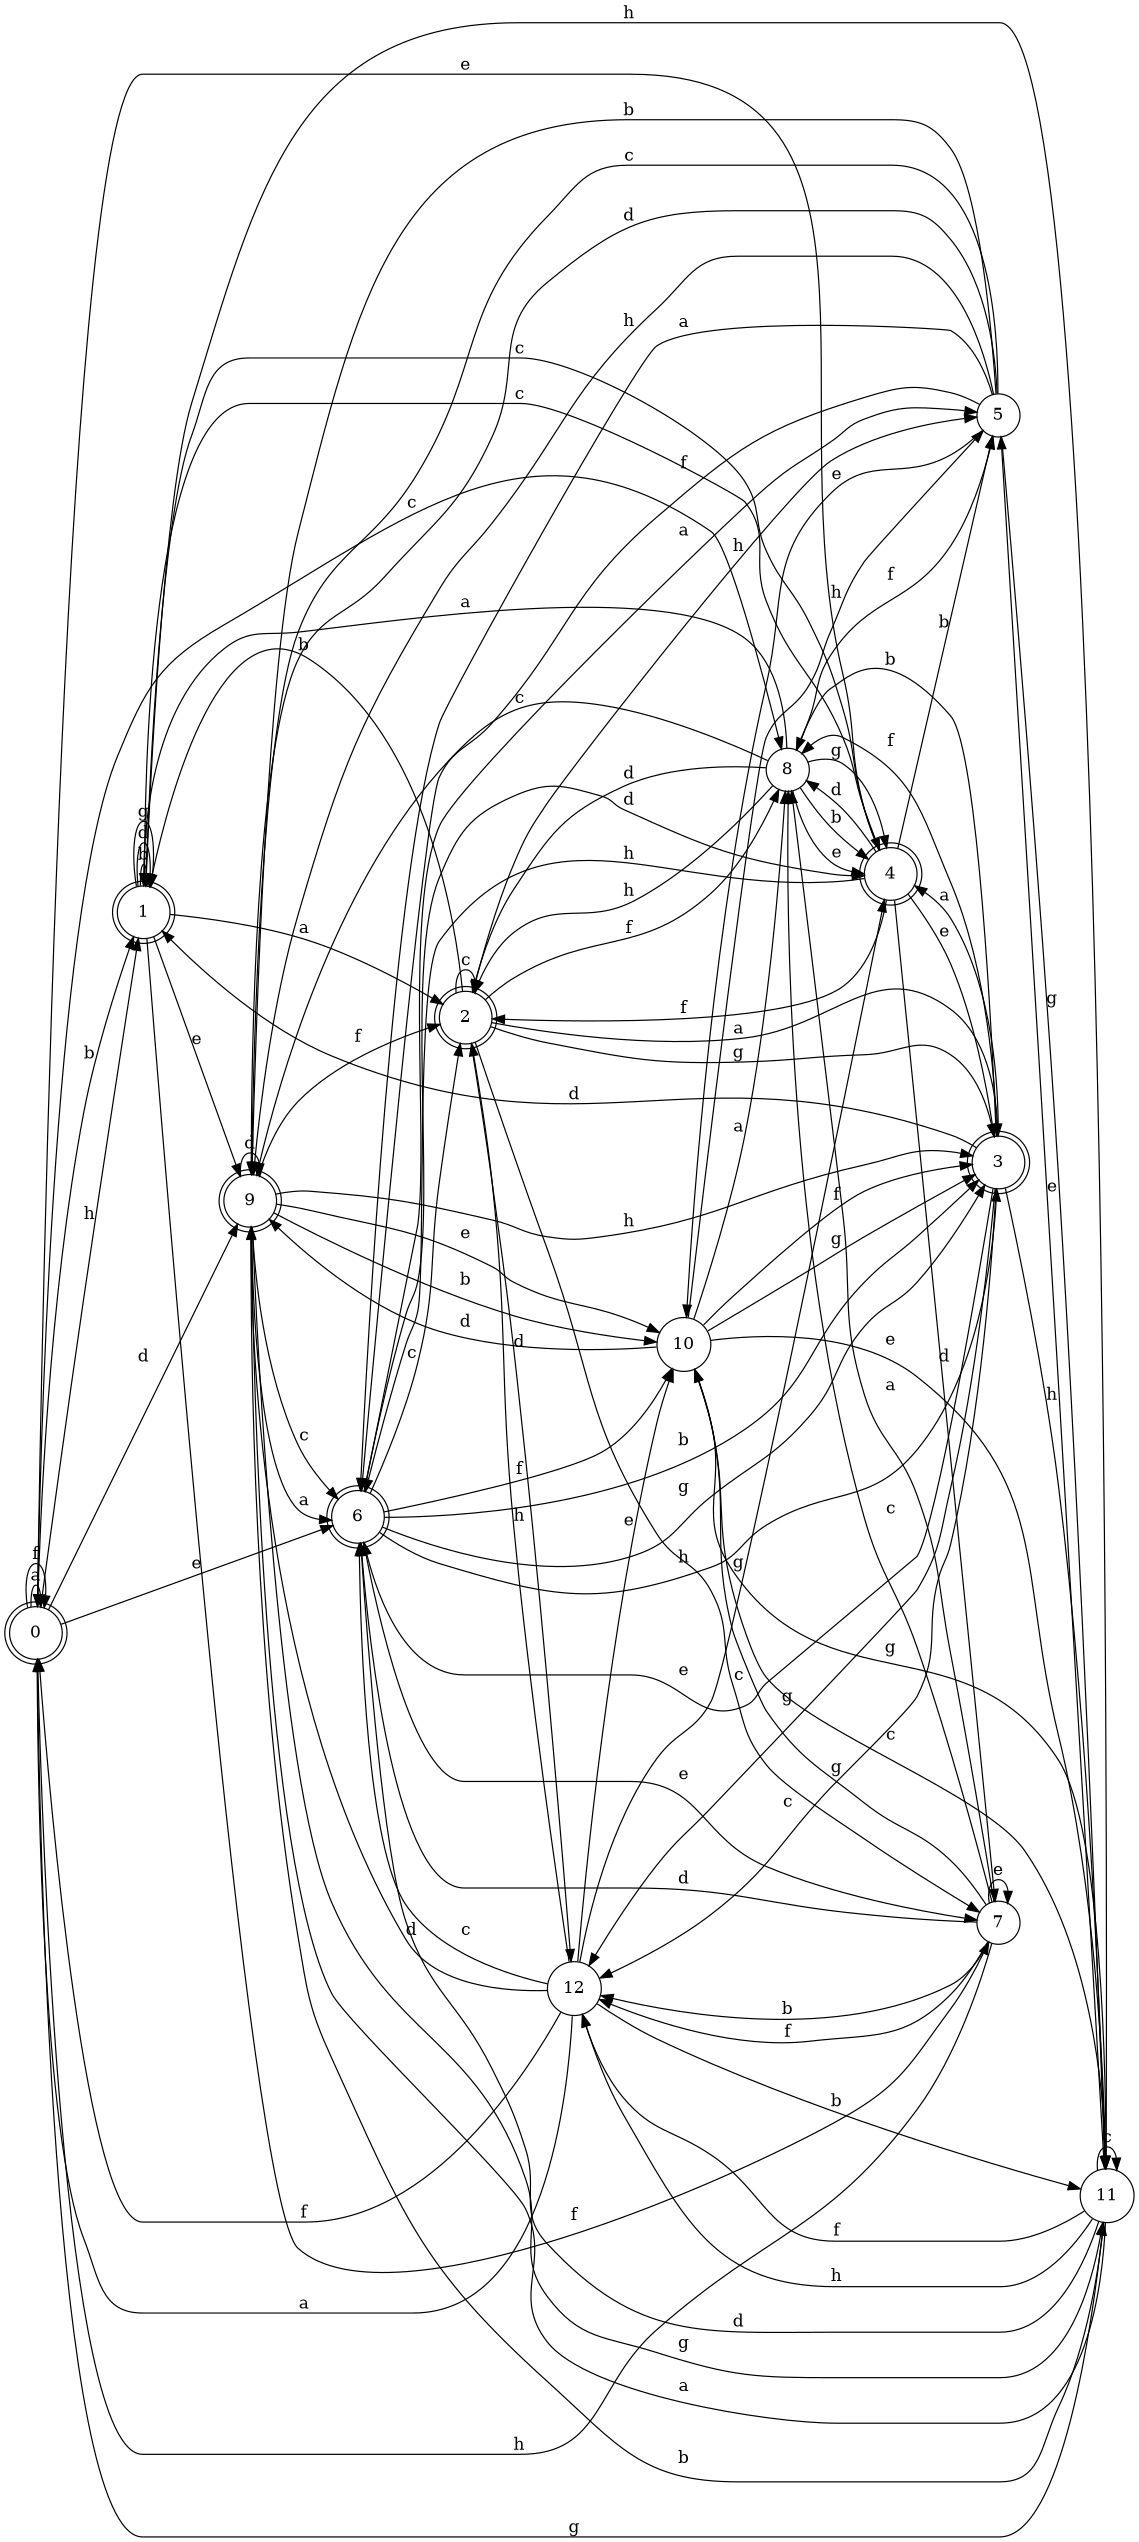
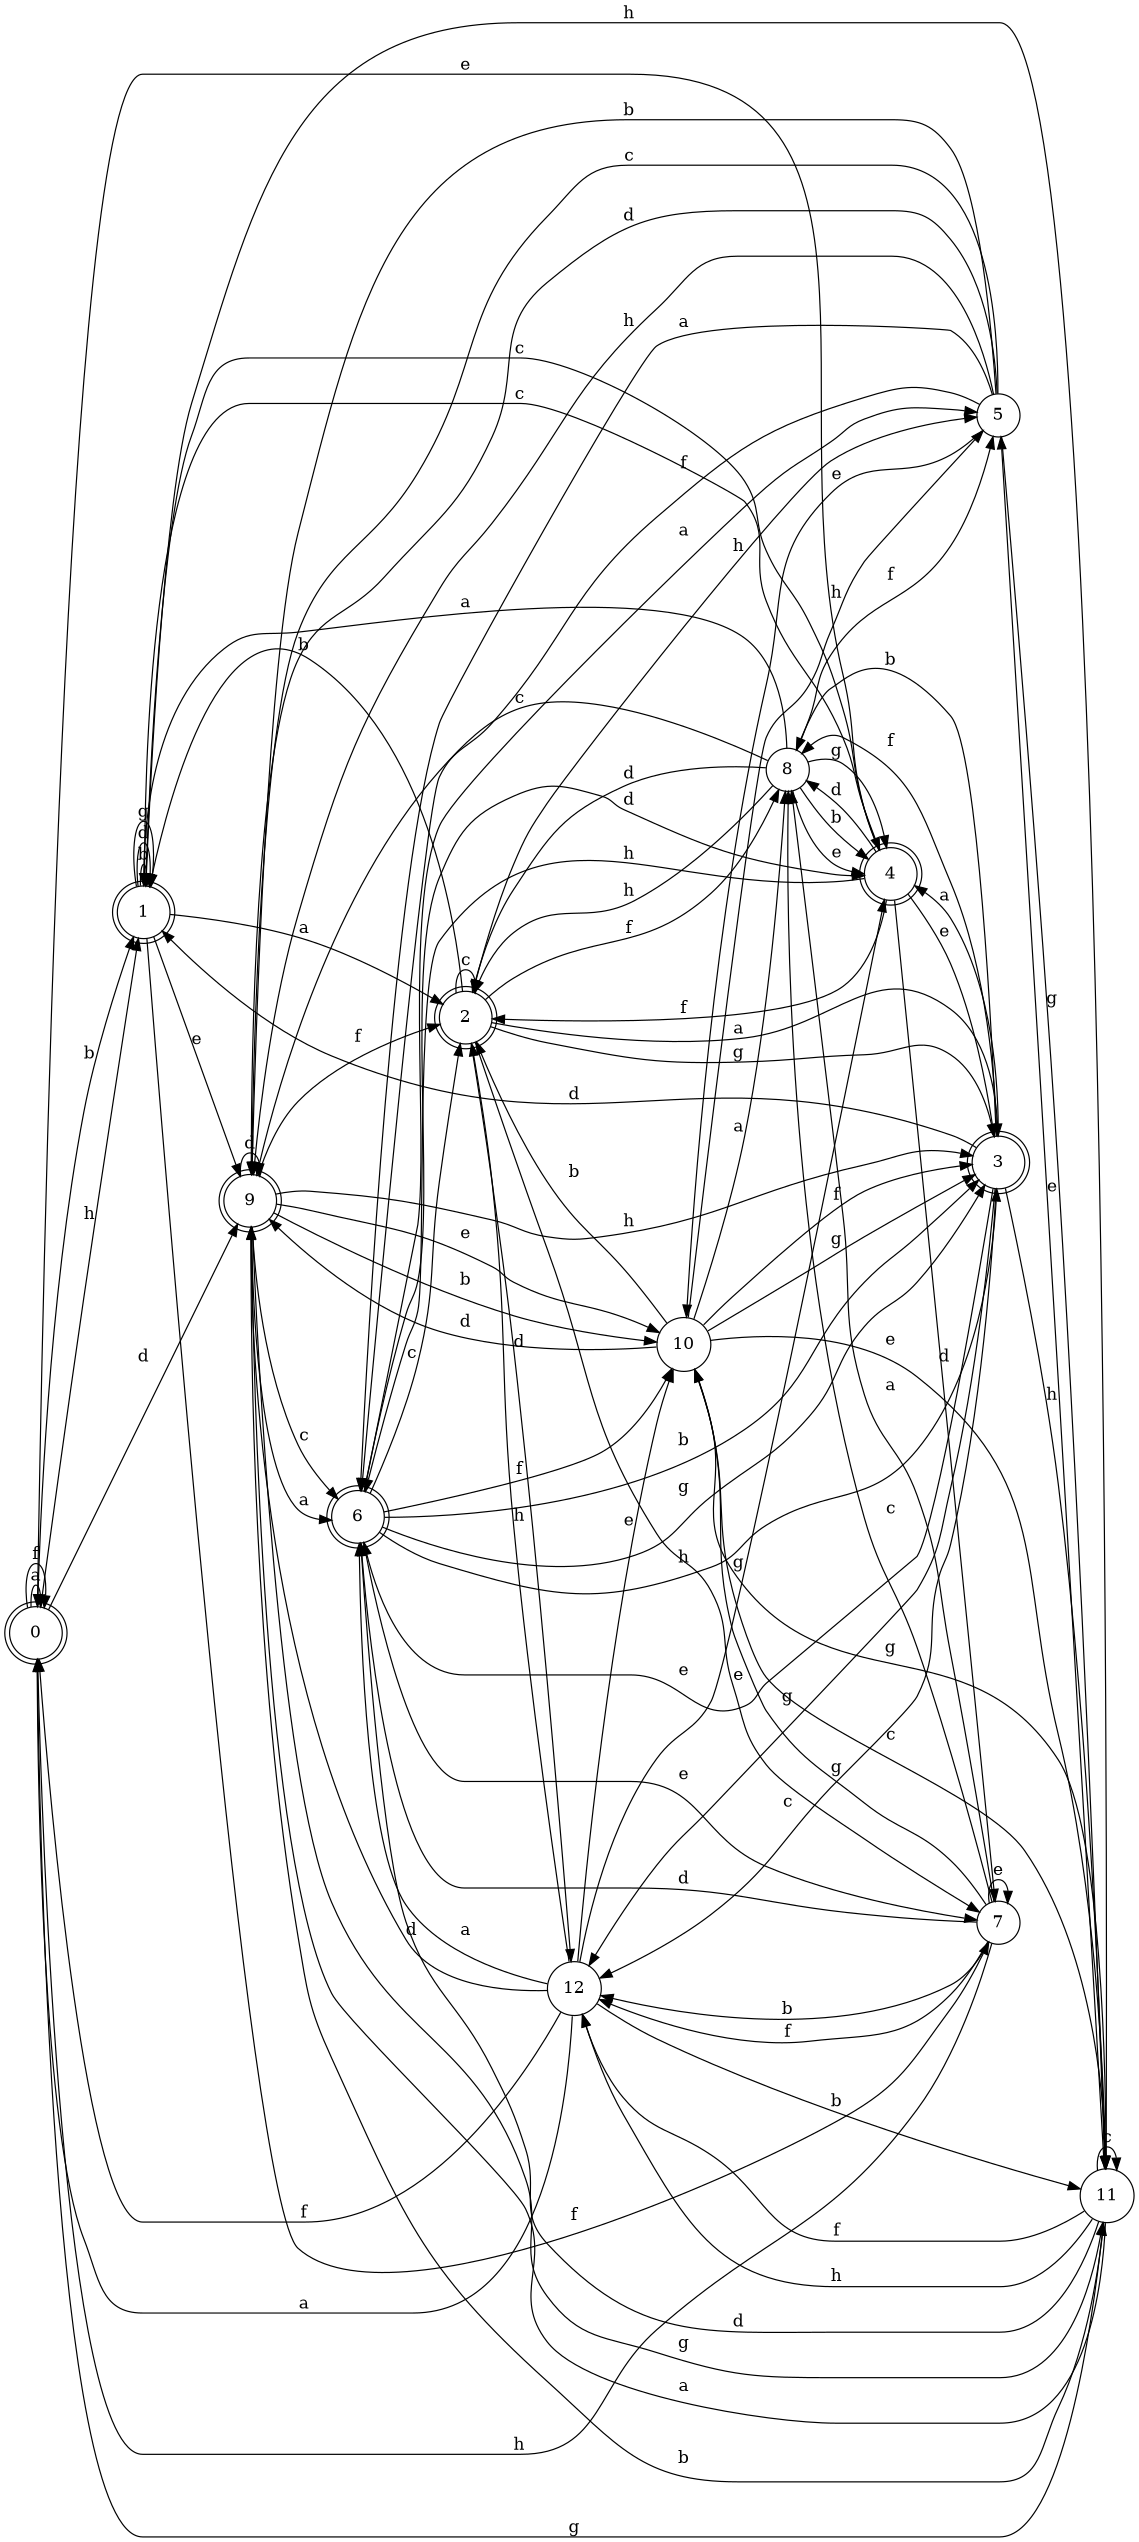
edge "4" -> "5": removed, label "b"
edge "0" -> "8": removed, label "c"
edge "10" -> "2": added, label "b"
edge "0" -> "6": removed, label "e"
edge "2" -> "7": label "c" -> "e"
edge "12" -> "6": label "c" -> "a"
